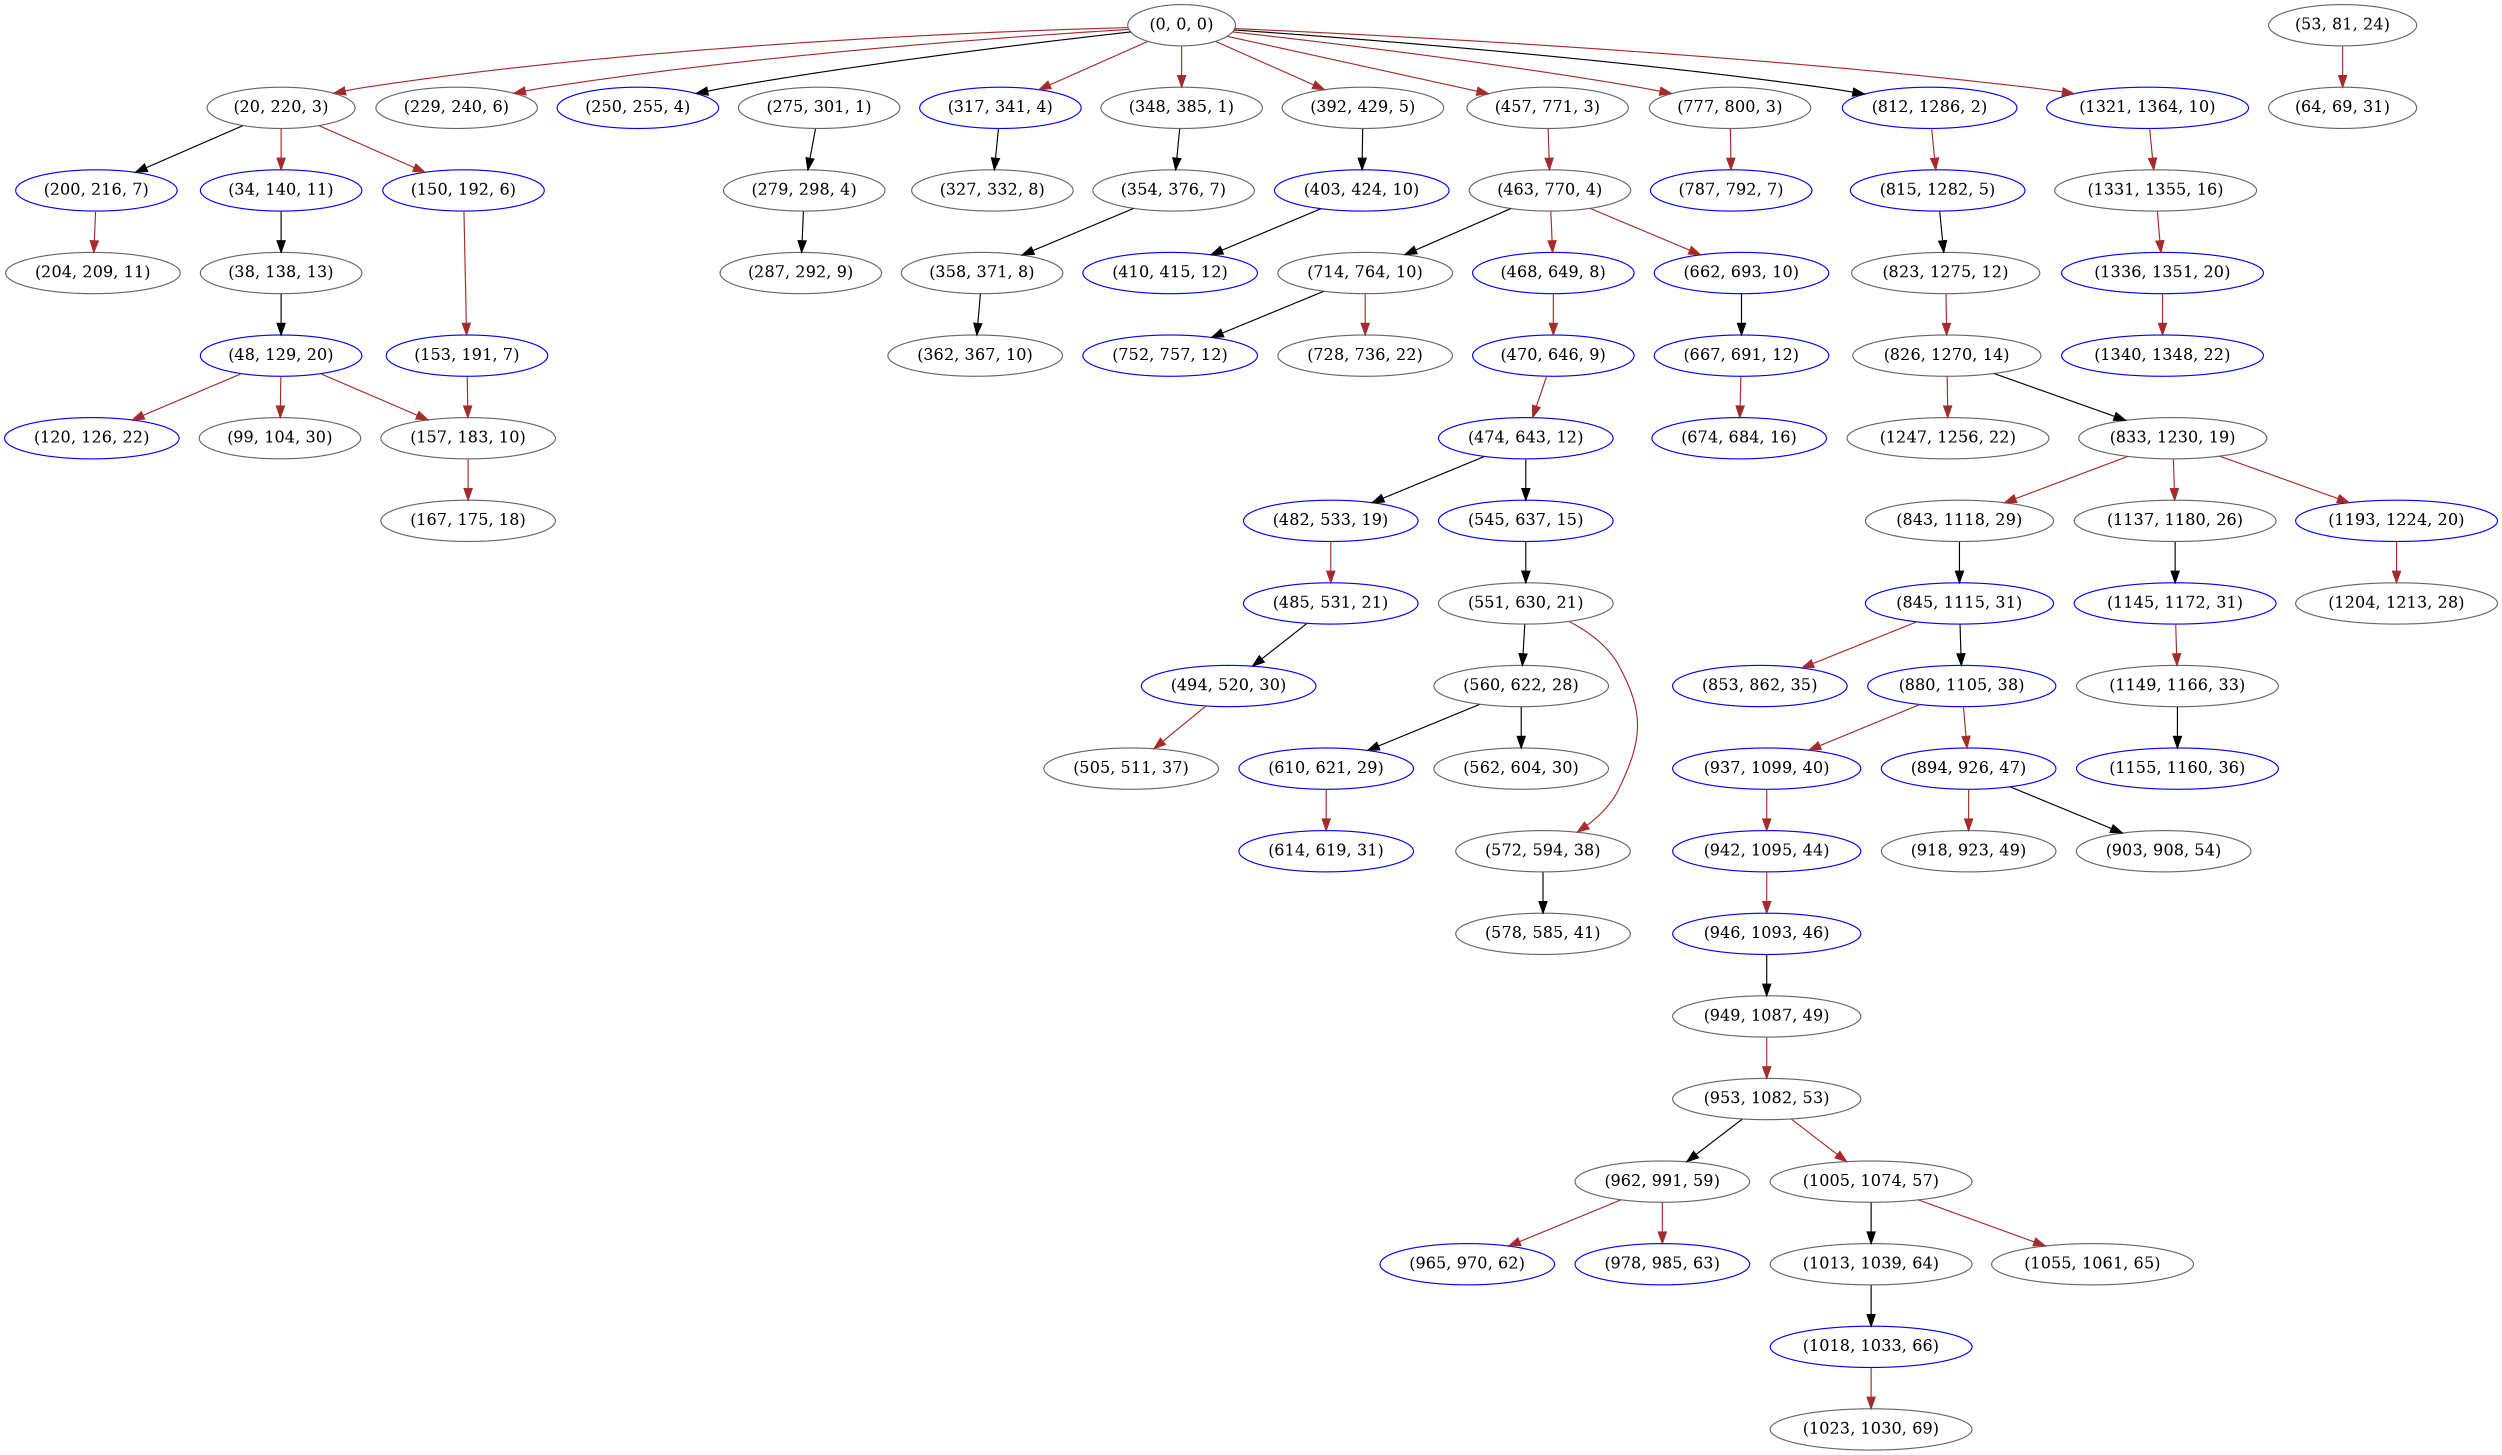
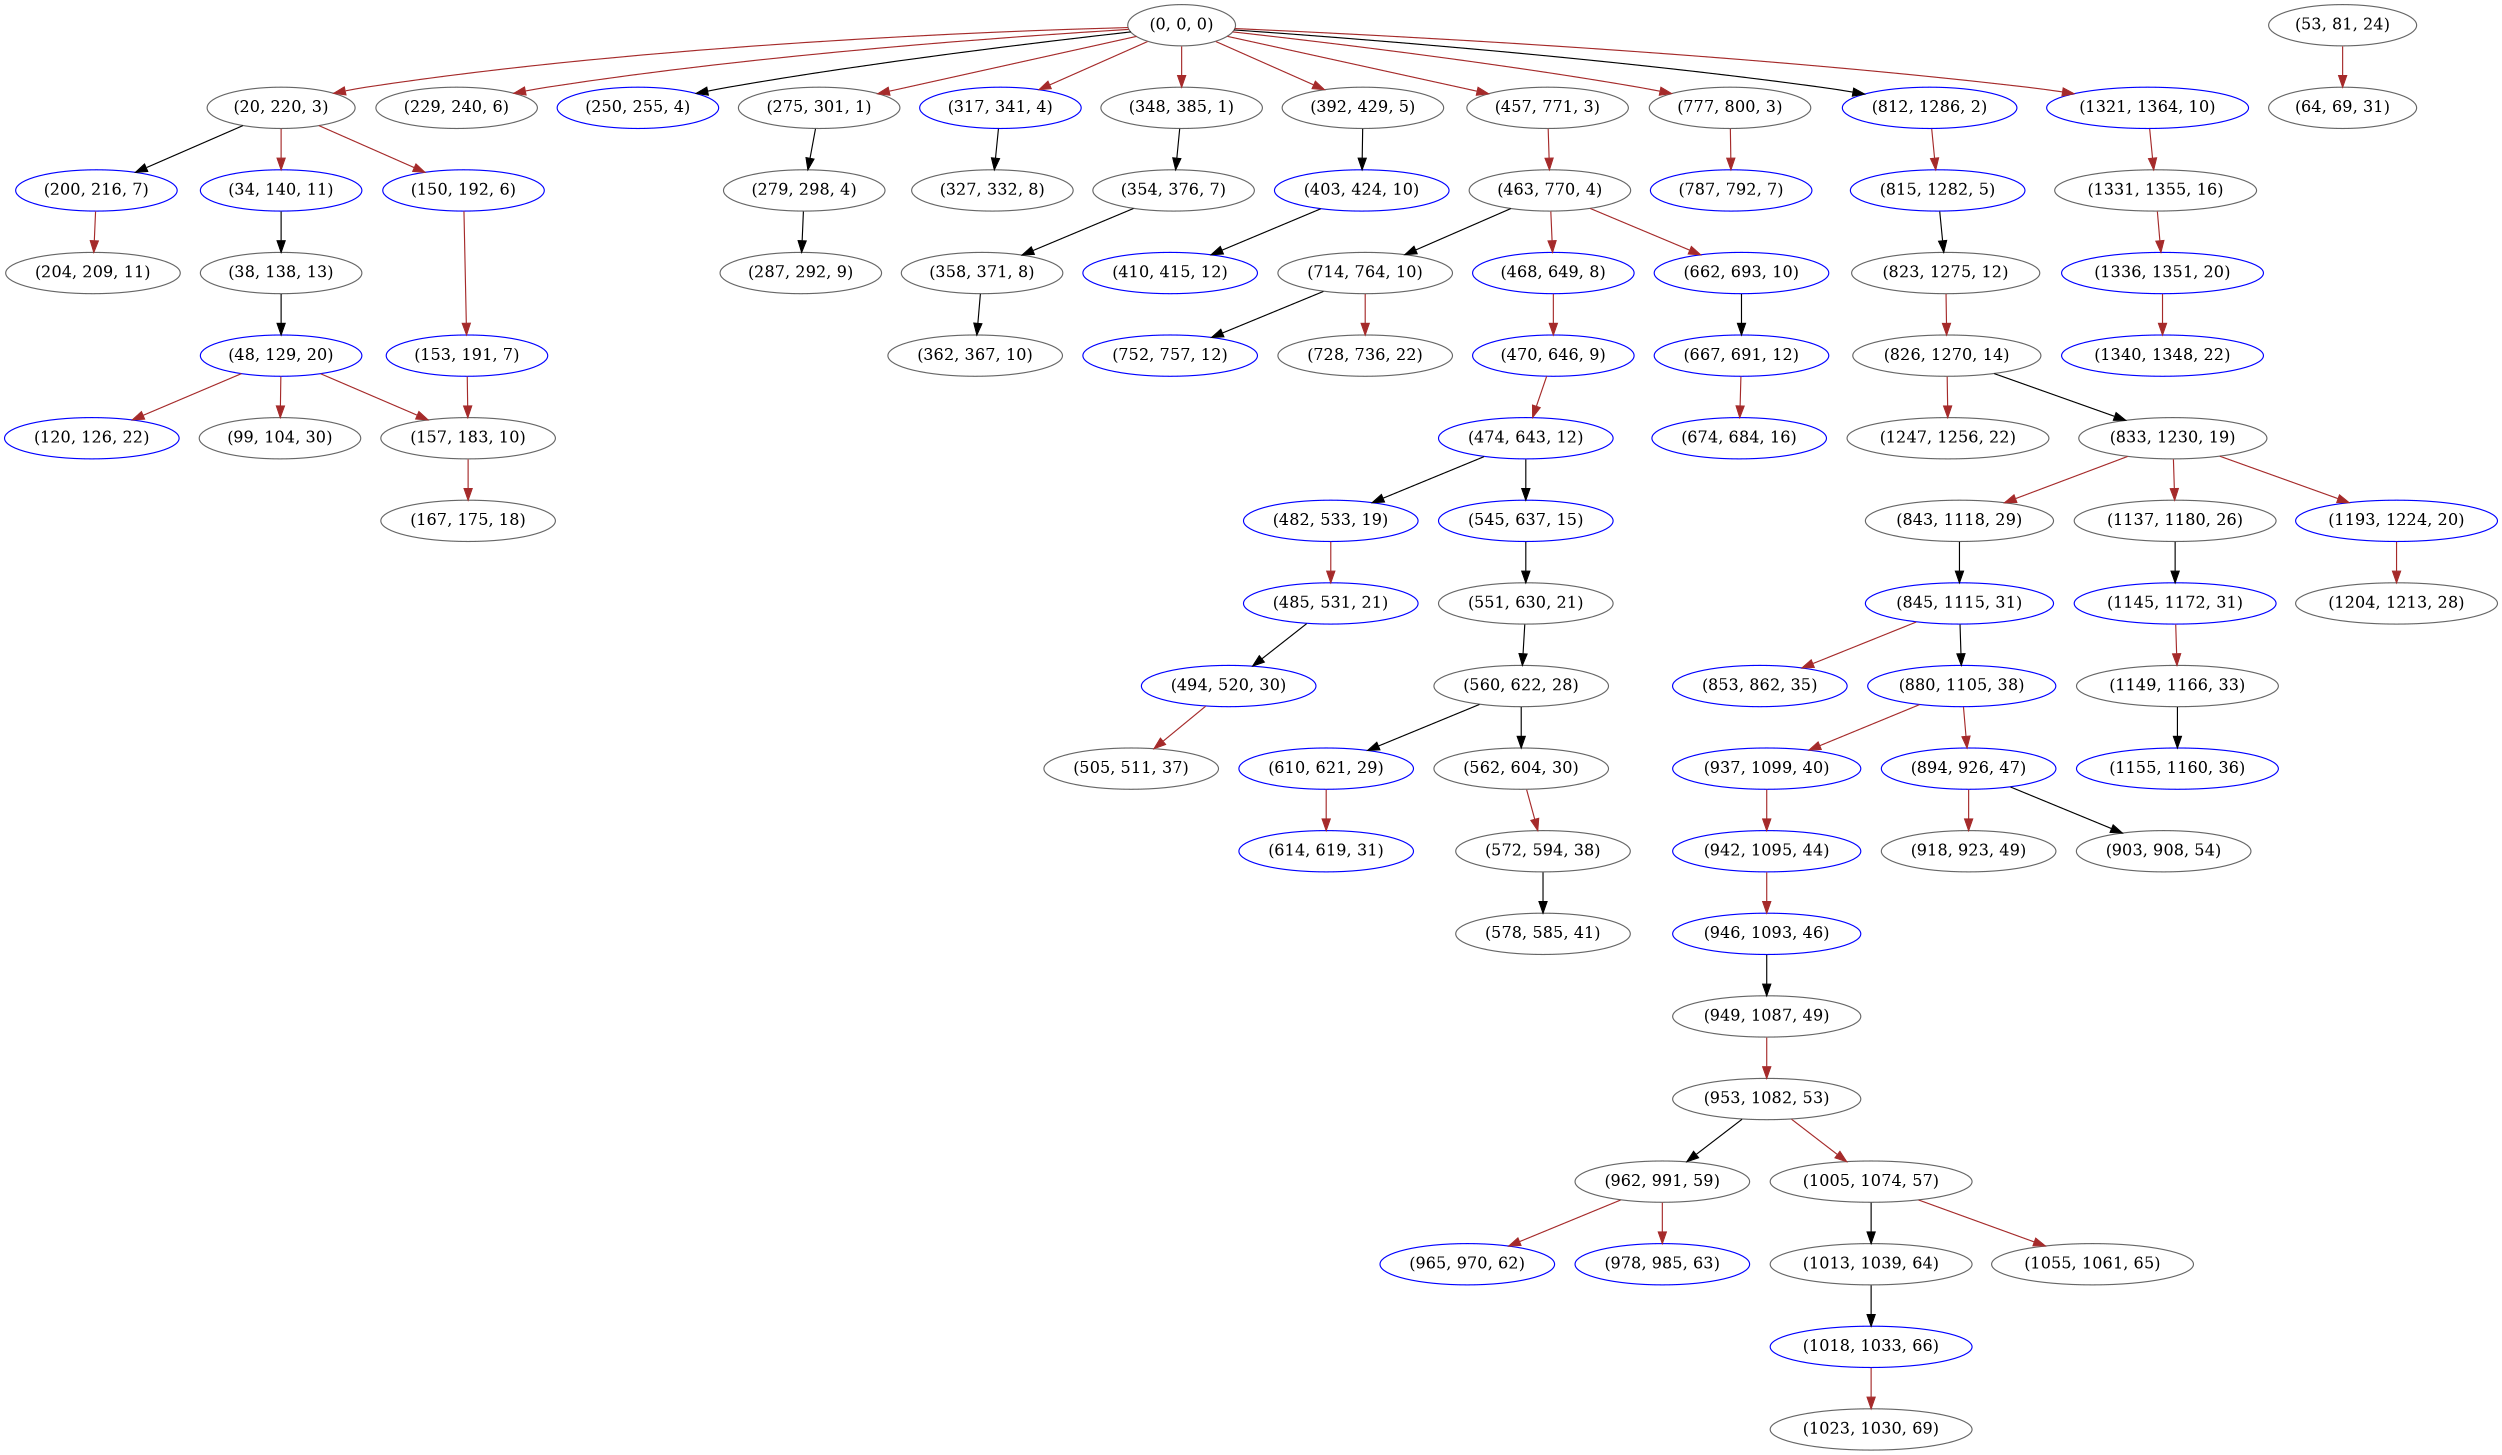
edge "(0, 0, 0)" -> "(275, 301, 1)": added
edge "(551, 630, 21)" -> "(572, 594, 38)": now "(562, 604, 30)" -> "(572, 594, 38)"
